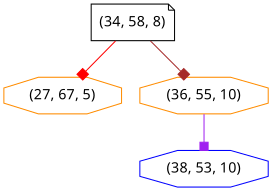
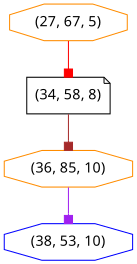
edge "(34, 58, 8)" -> "(27, 67, 5)": reversed
node "(36, 55, 10)": label "(36, 55, 10)" -> "(36, 85, 10)"
